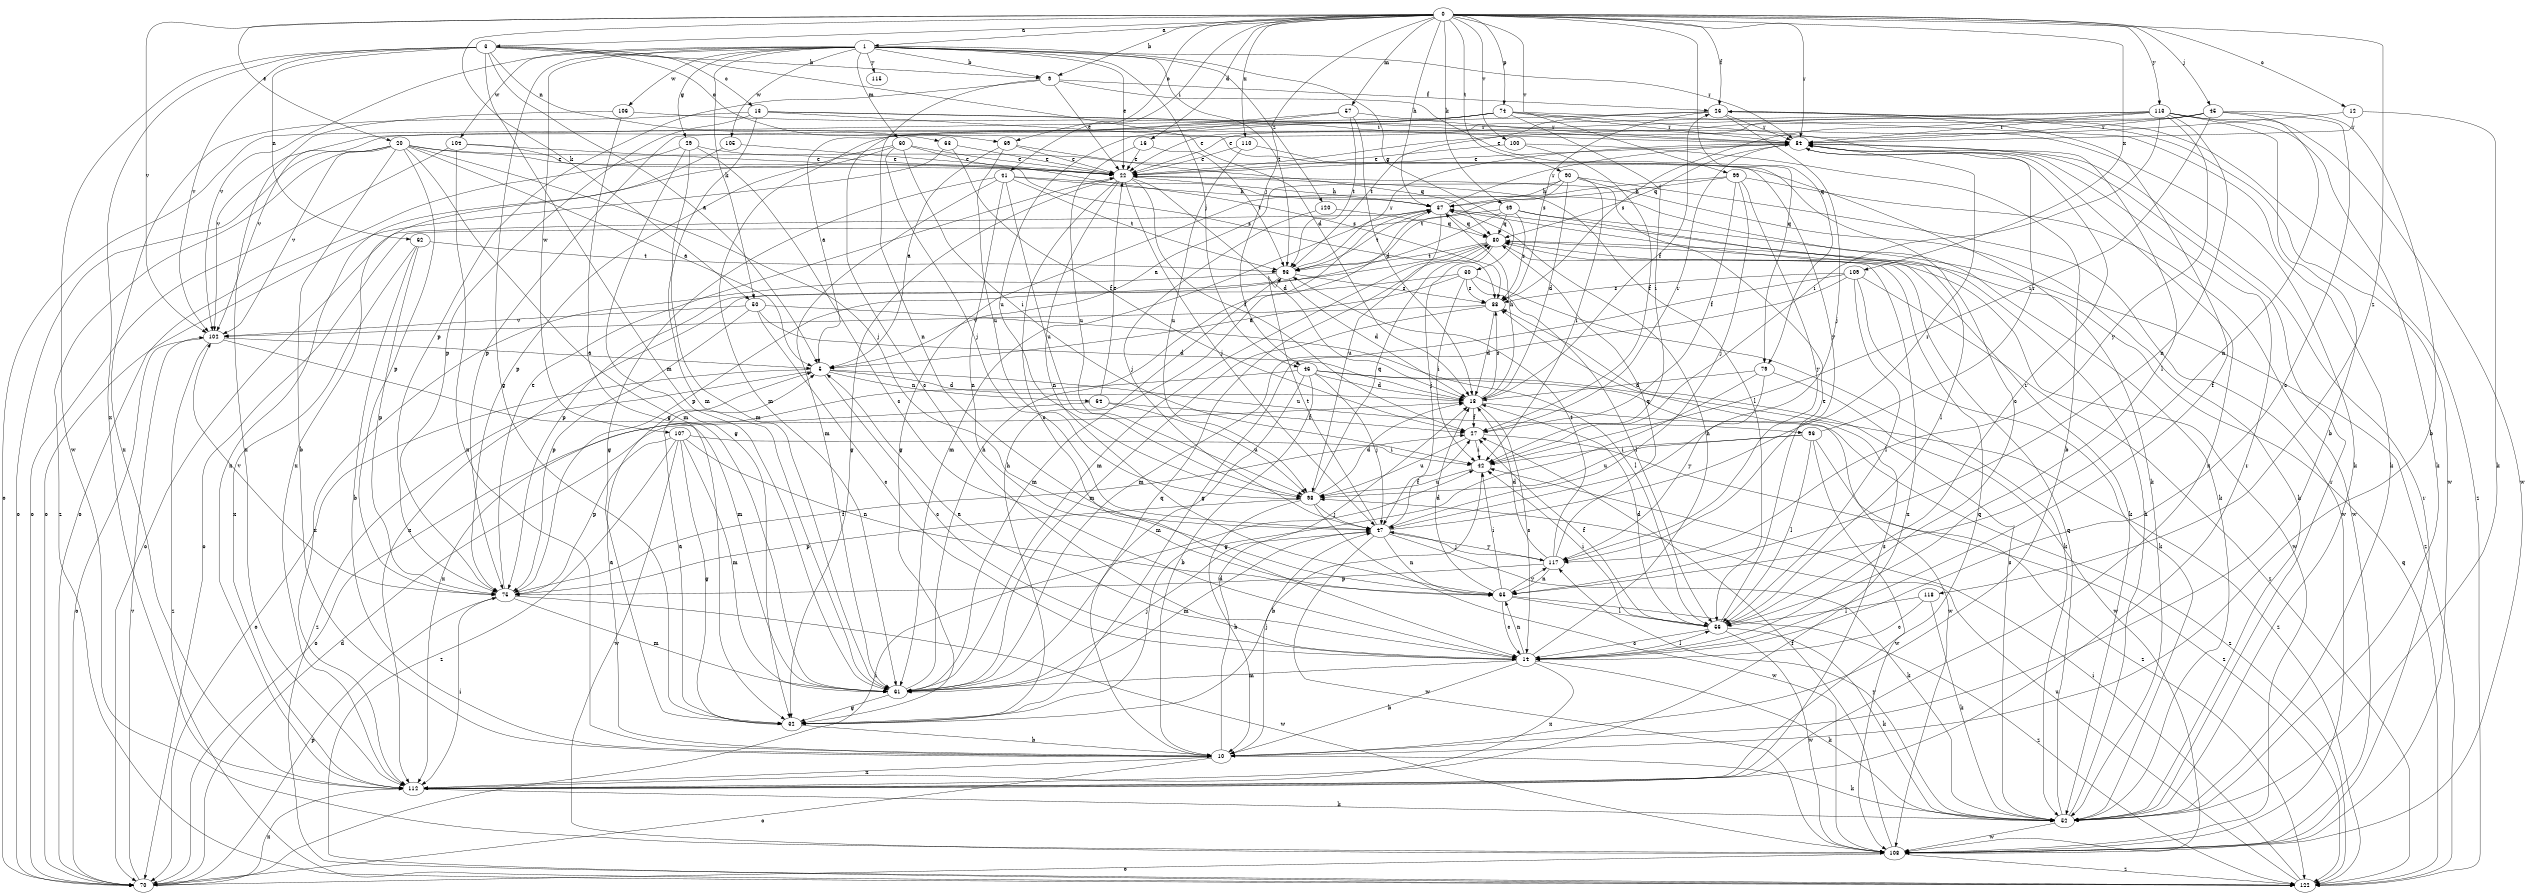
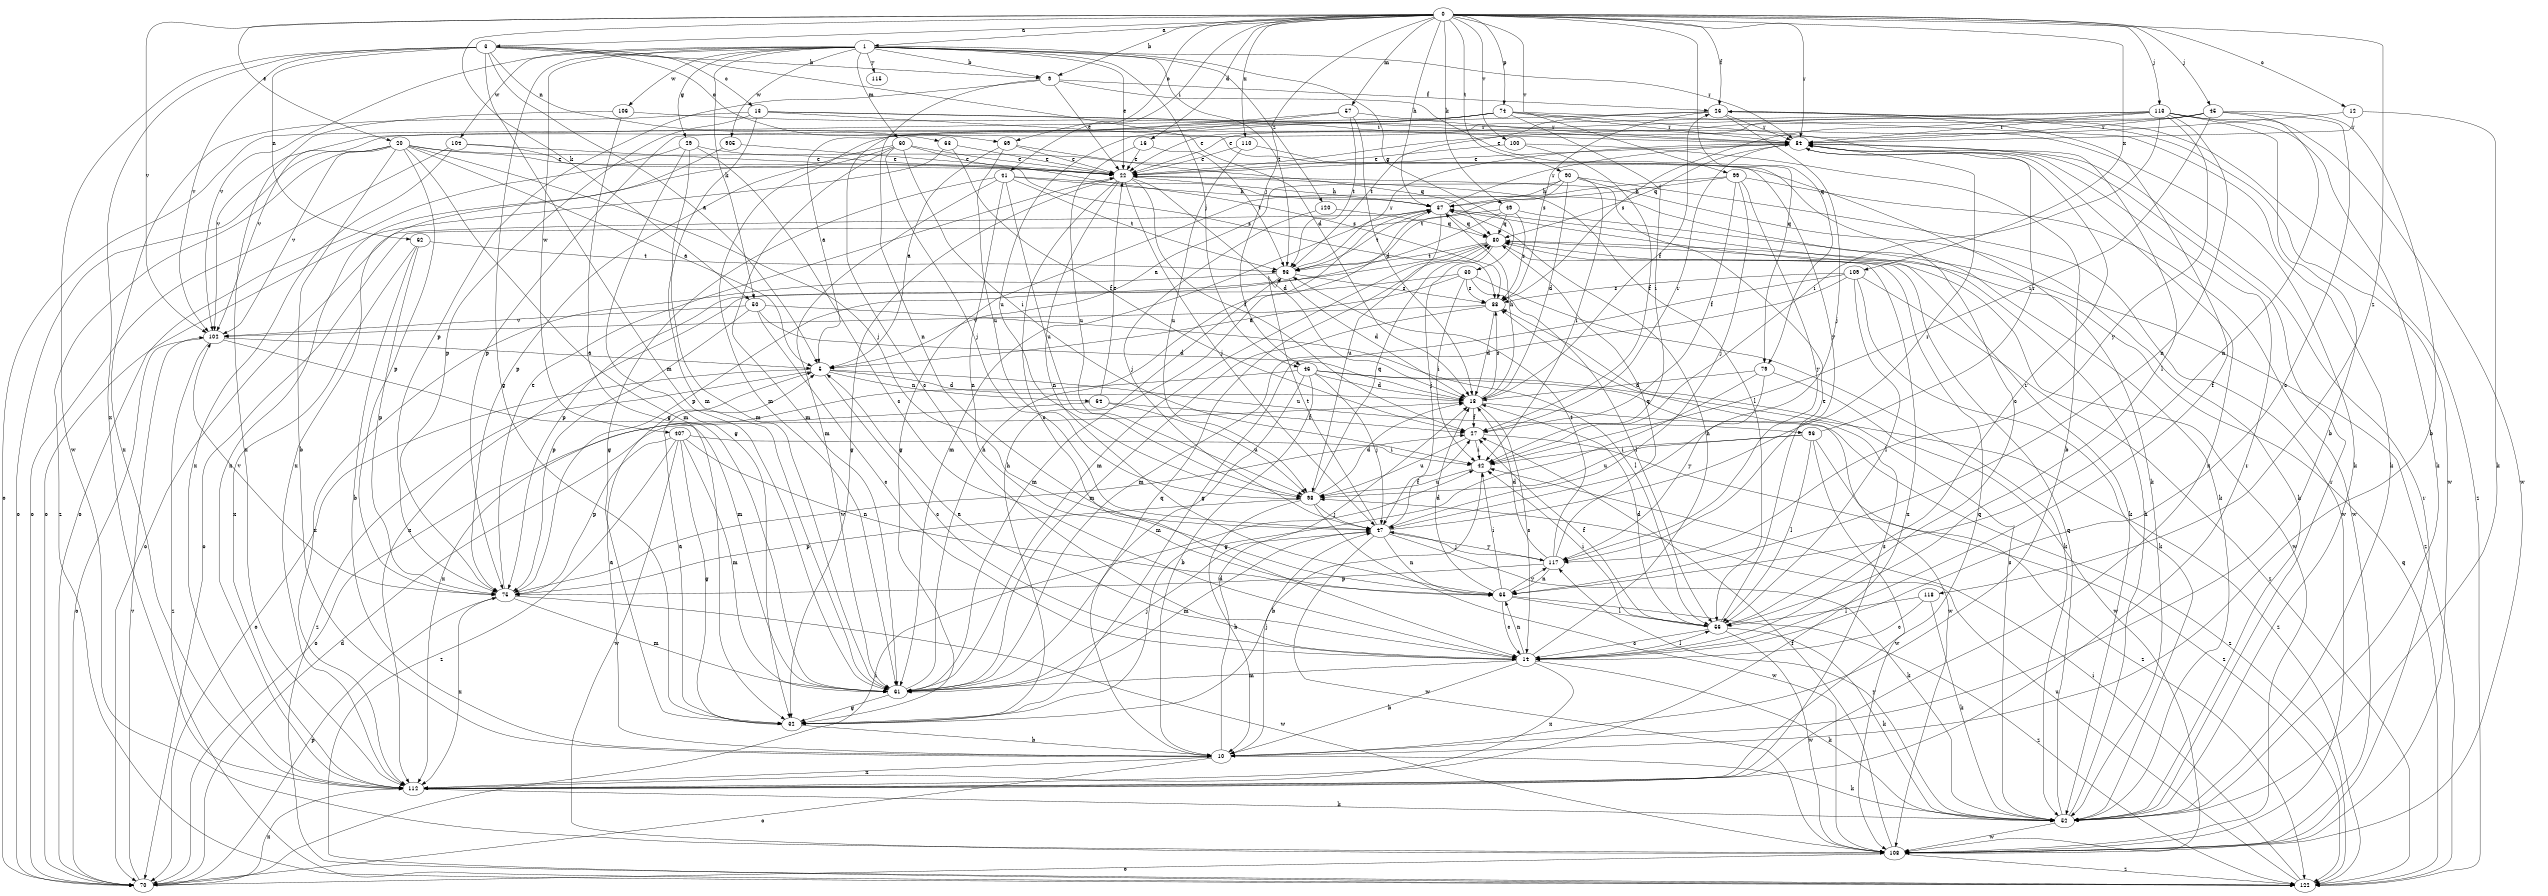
edge "0" -> "113": label "y" -> "j"
node "105": label "105" -> "905"
edge "49" -> "56": removed, label "l"
edge "60" -> "61": added, label "m"
node "107": label "107" -> "407"
edge "75" -> "27": label "f" -> "w"
edge "75" -> "112": label "i" -> "x"
edge "104" -> "10": now "104" -> "112"
